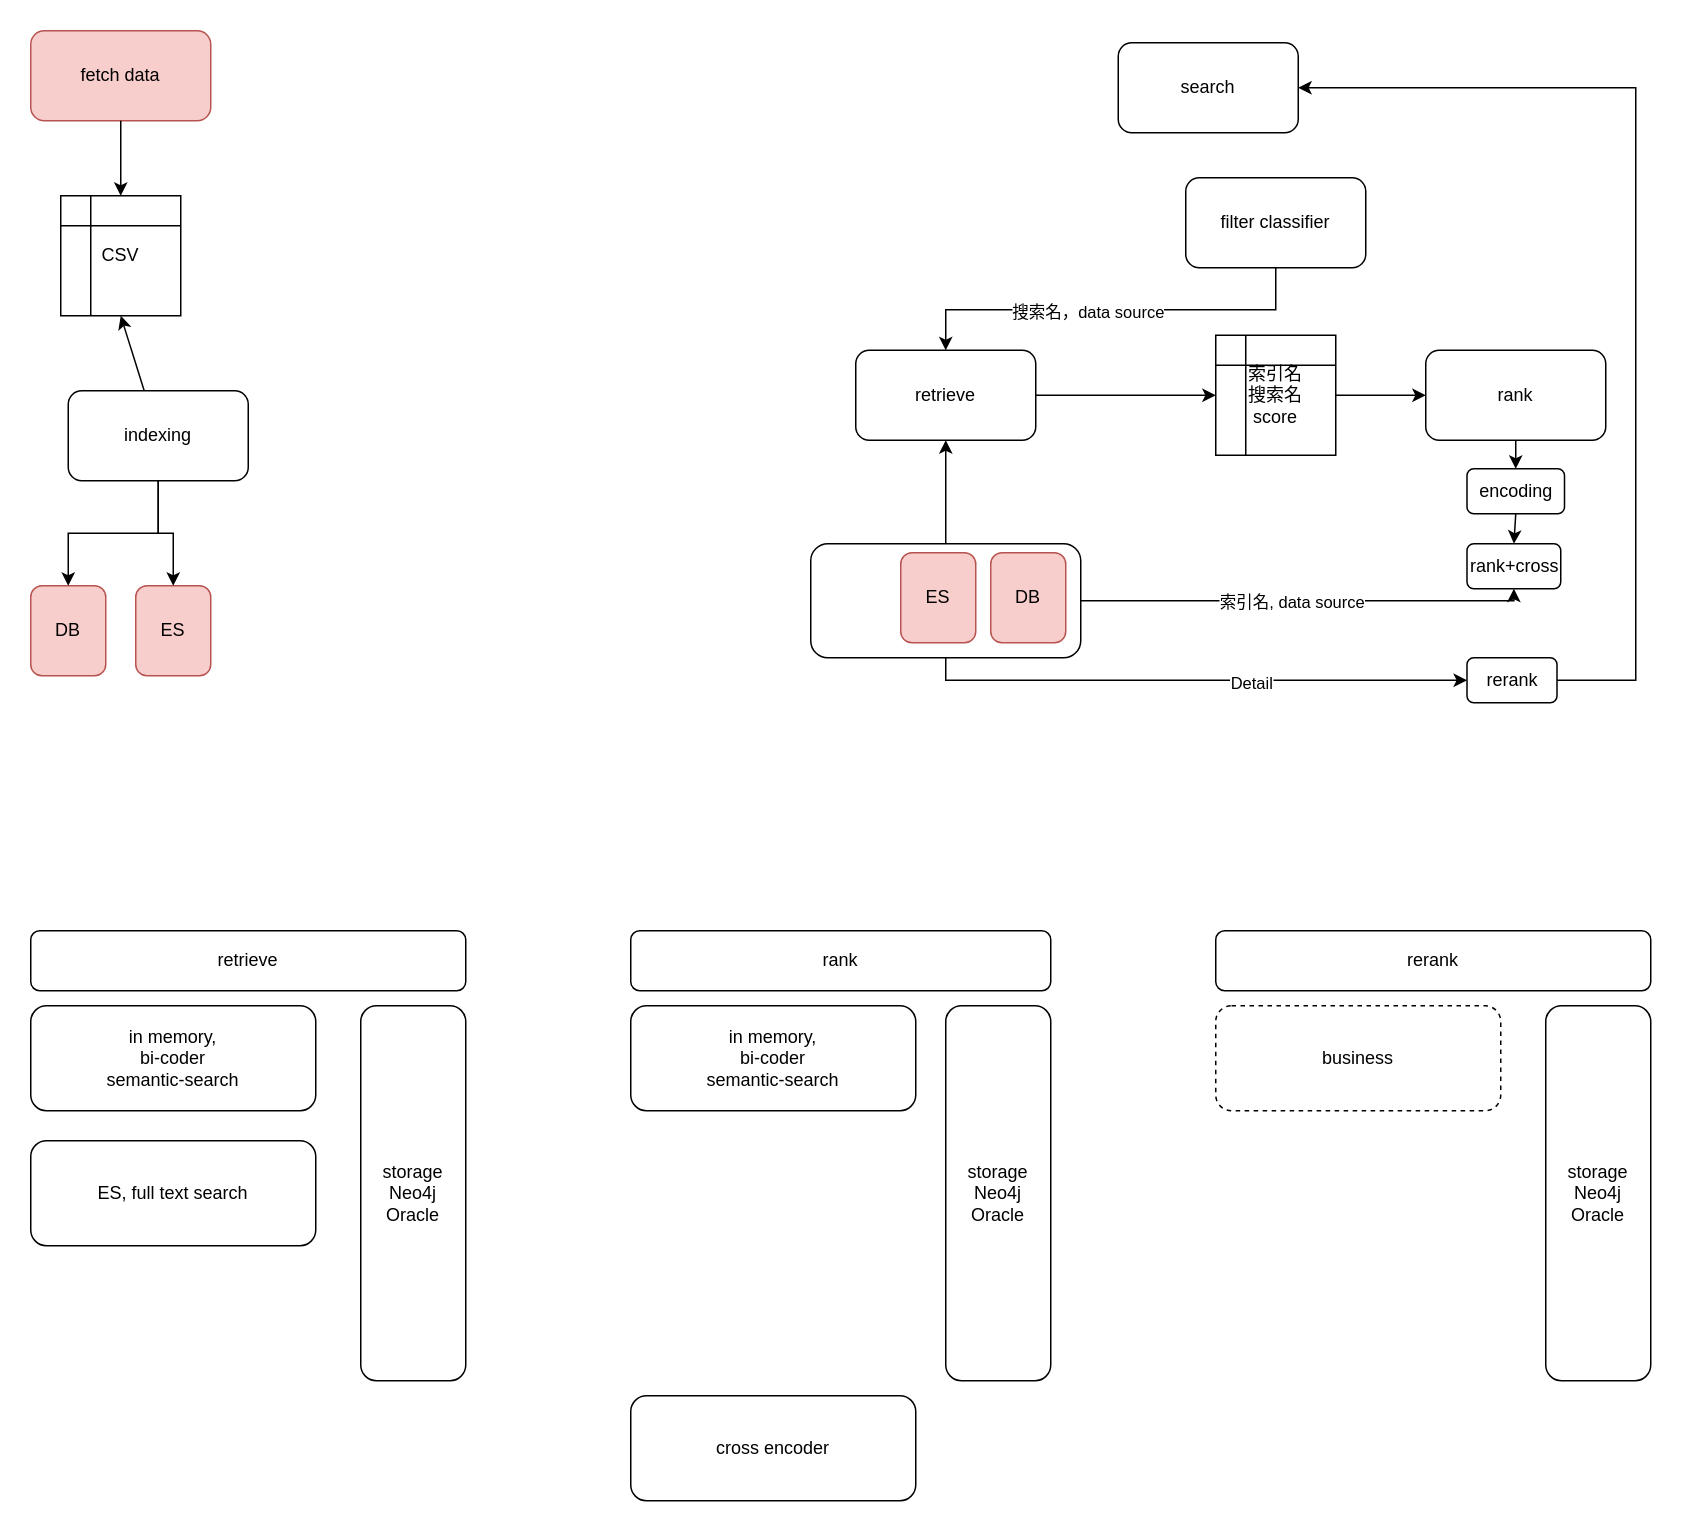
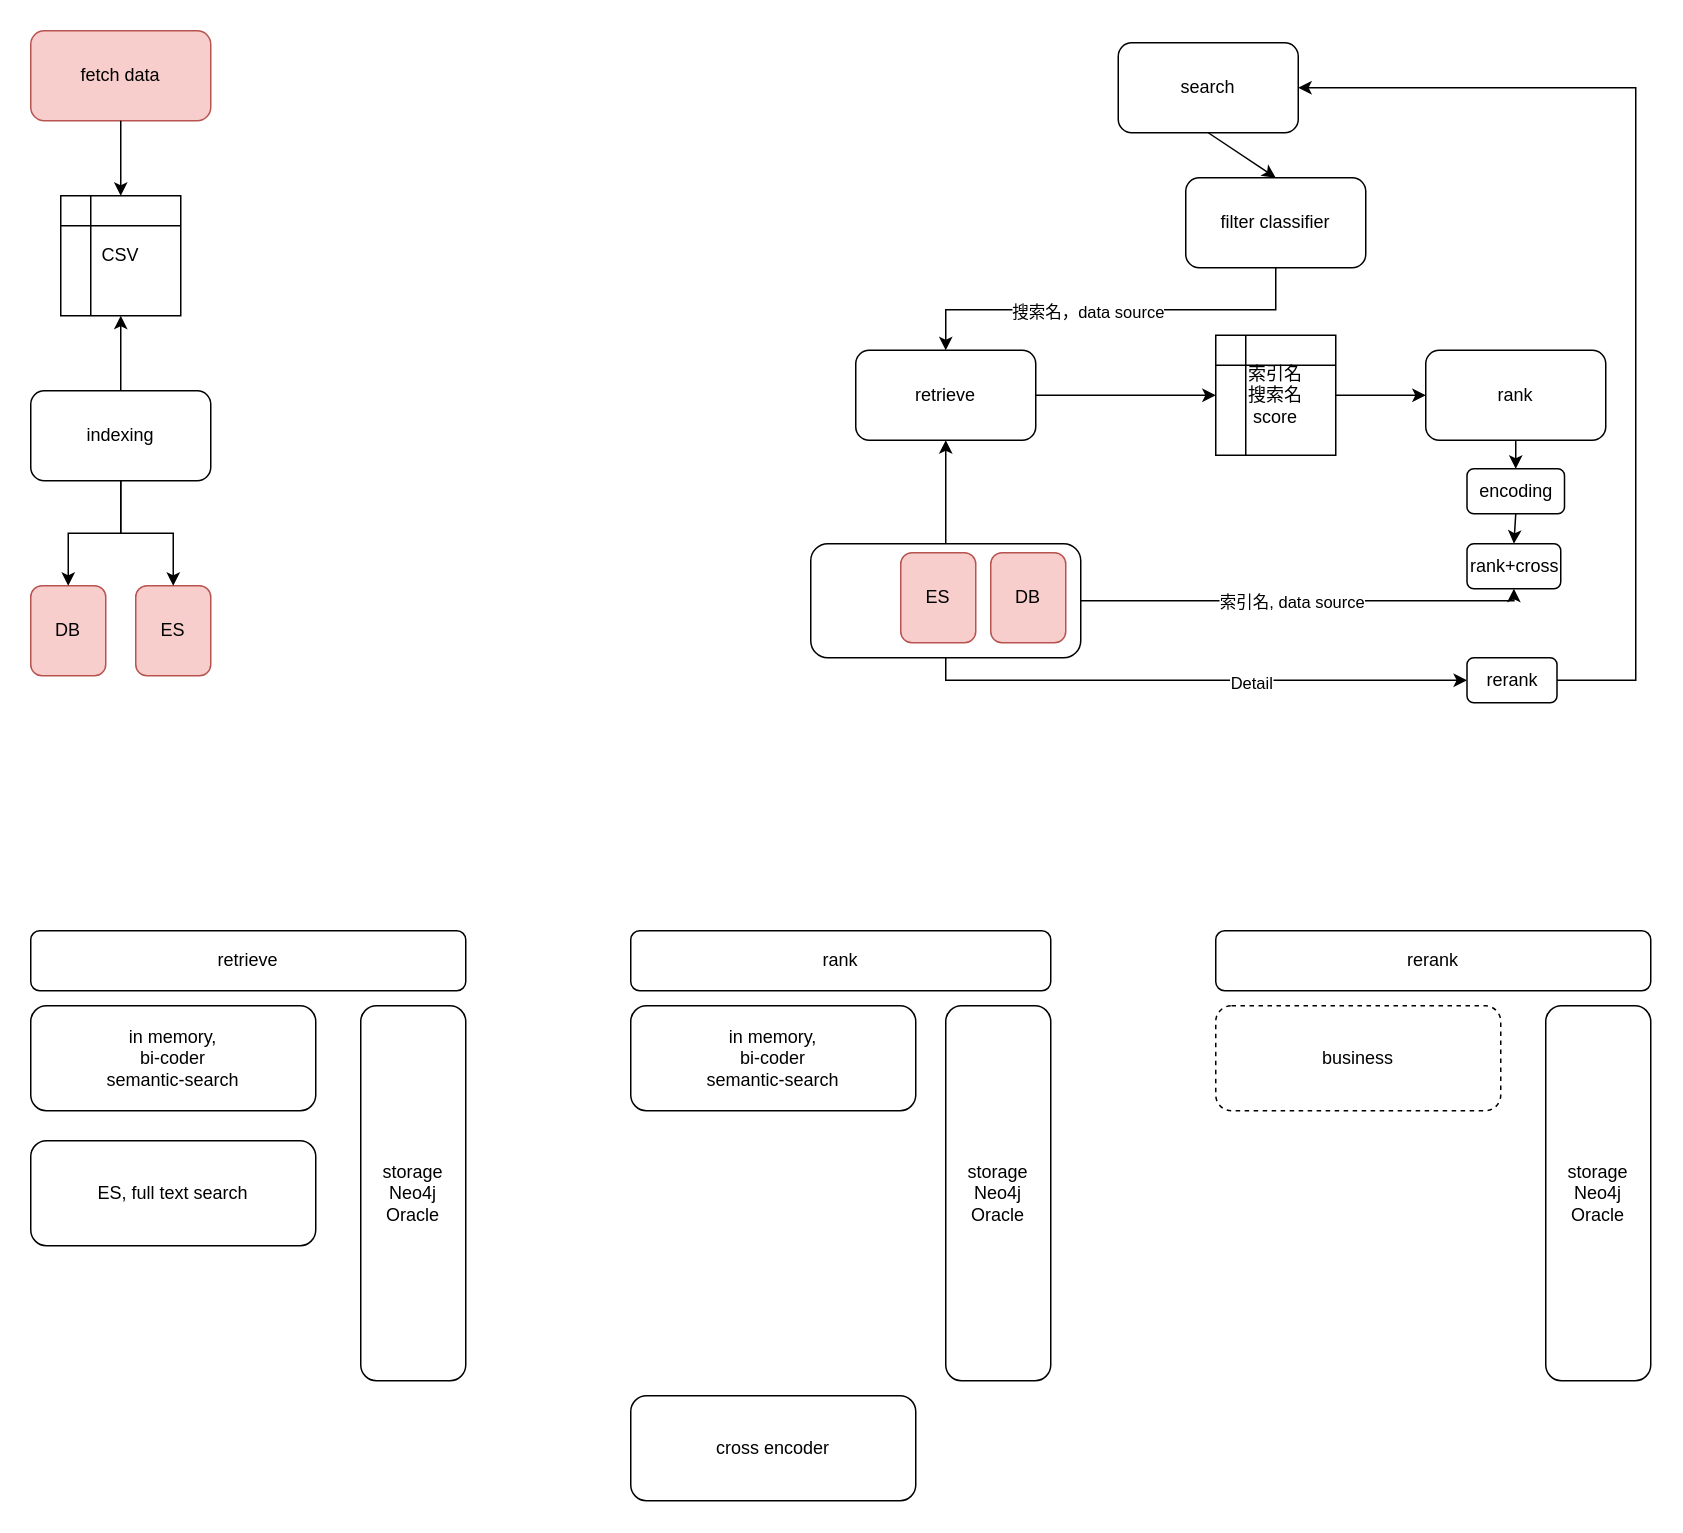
edge "search" -> "filter classifier": added
node "indexing": moved (158, 436) -> (121, 436)
